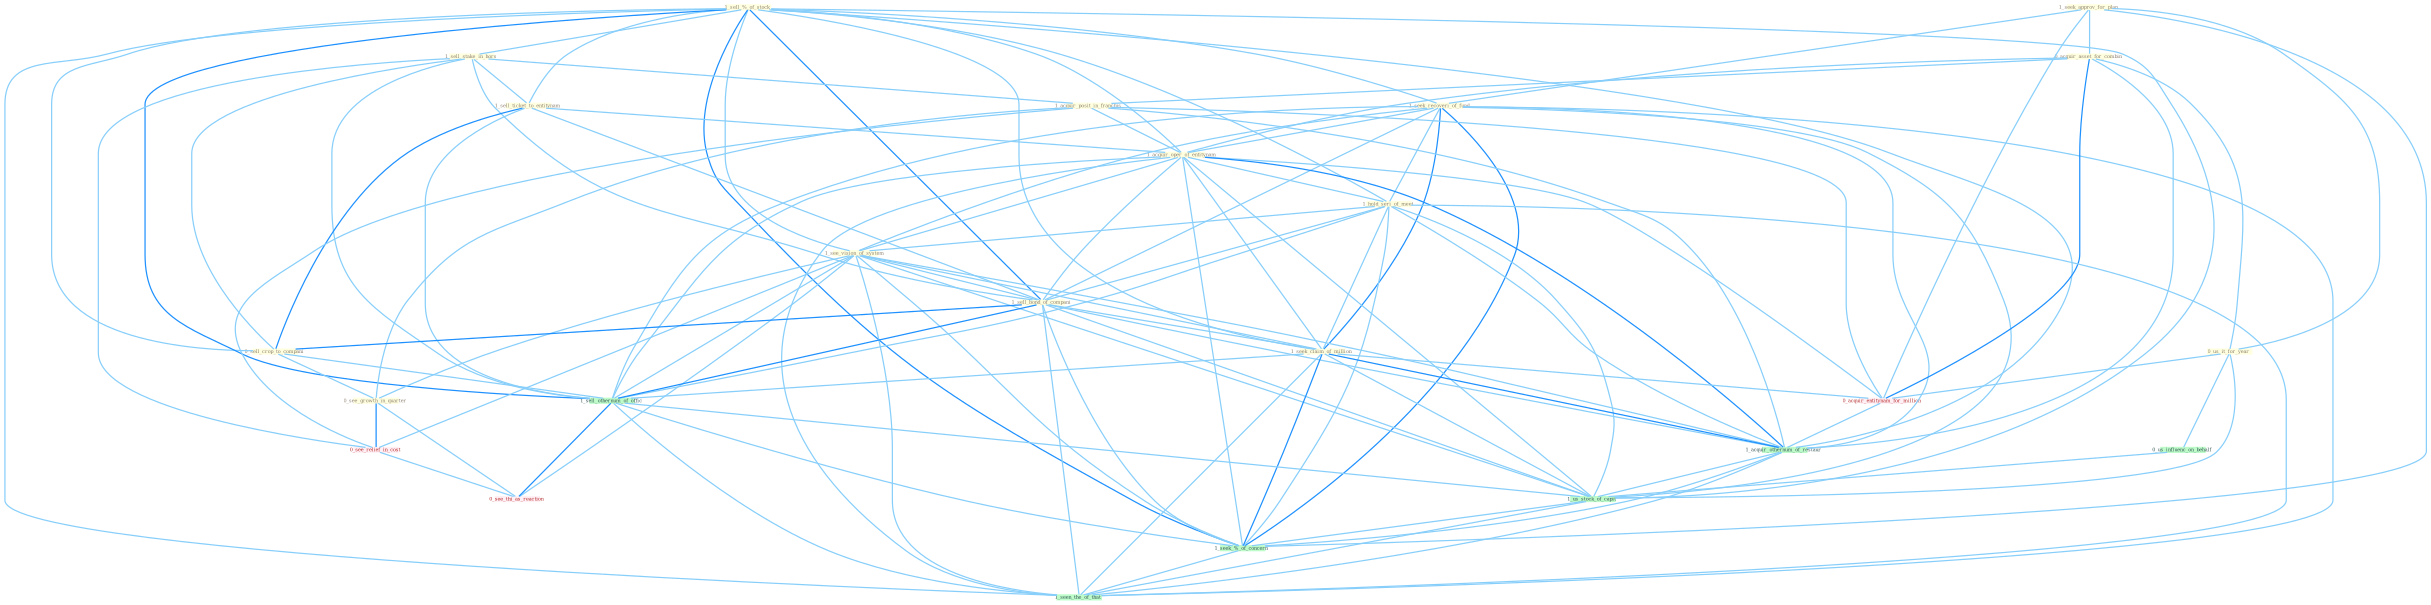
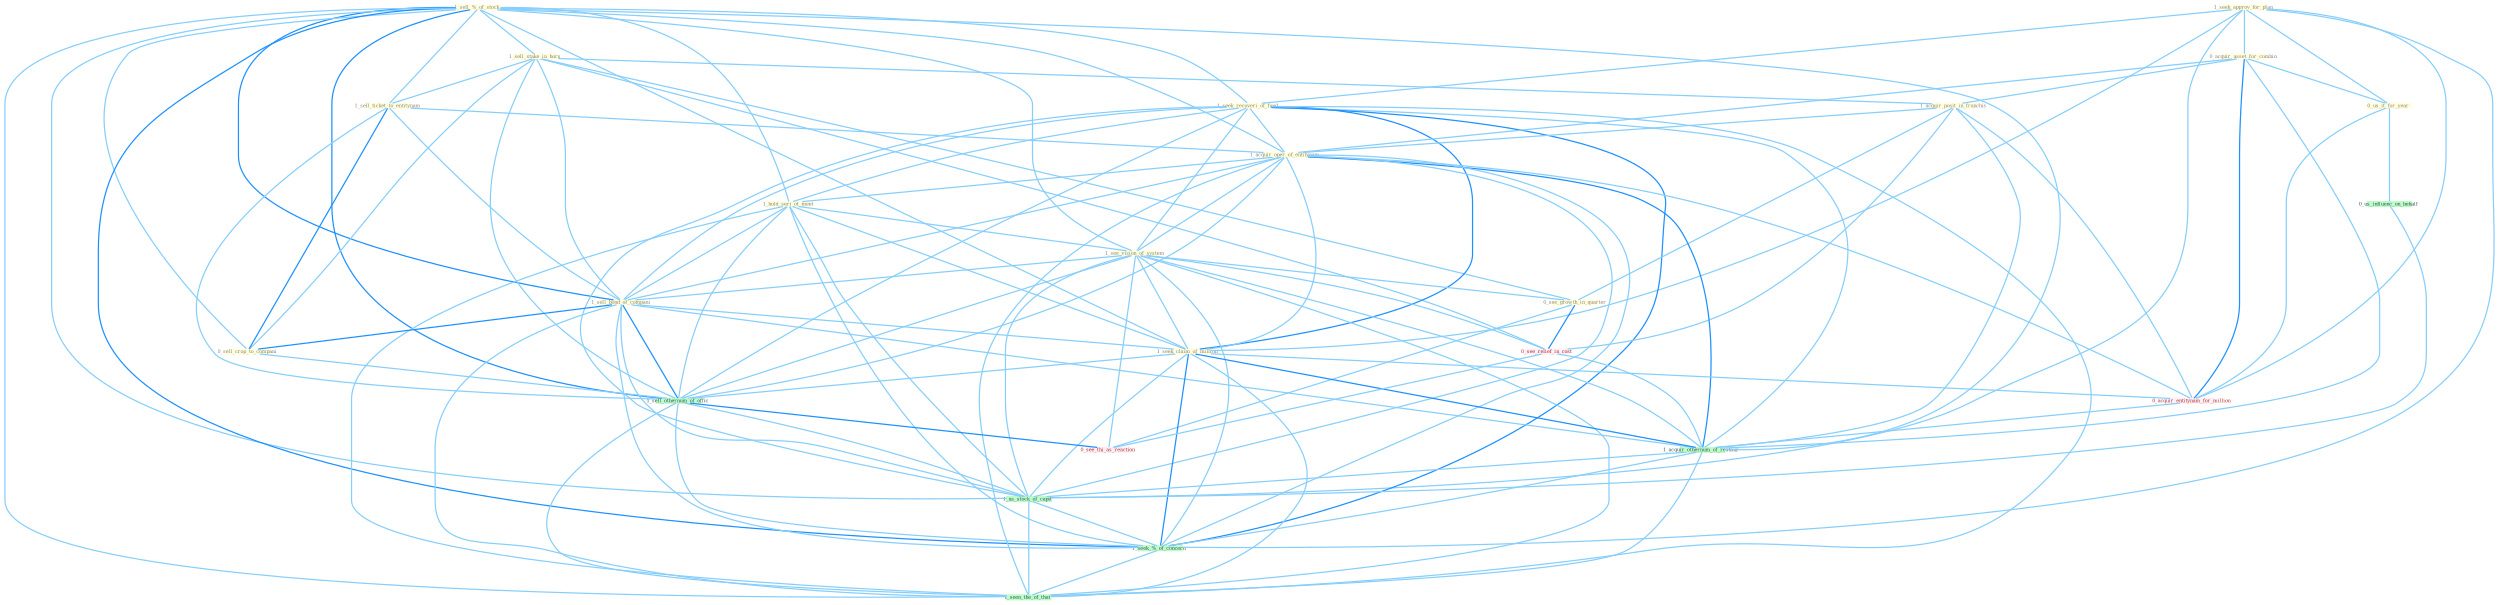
edge "1_seek_approv_for_plan" -- "1_seek_claim_of_million": added
edge "1_hold_seri_of_meet" -- "1_acquir_othernum_of_restaur": now "0_see_relief_in_cost" -- "1_acquir_othernum_of_restaur"
edge "0_sell_crop_to_compani" -- "0_see_growth_in_quarter": now "1_sell_stake_in_hors" -- "0_see_growth_in_quarter"
edge "0_us_it_for_year" -- "1_us_stock_of_capit": now "1_seek_approv_for_plan" -- "1_us_stock_of_capit"
